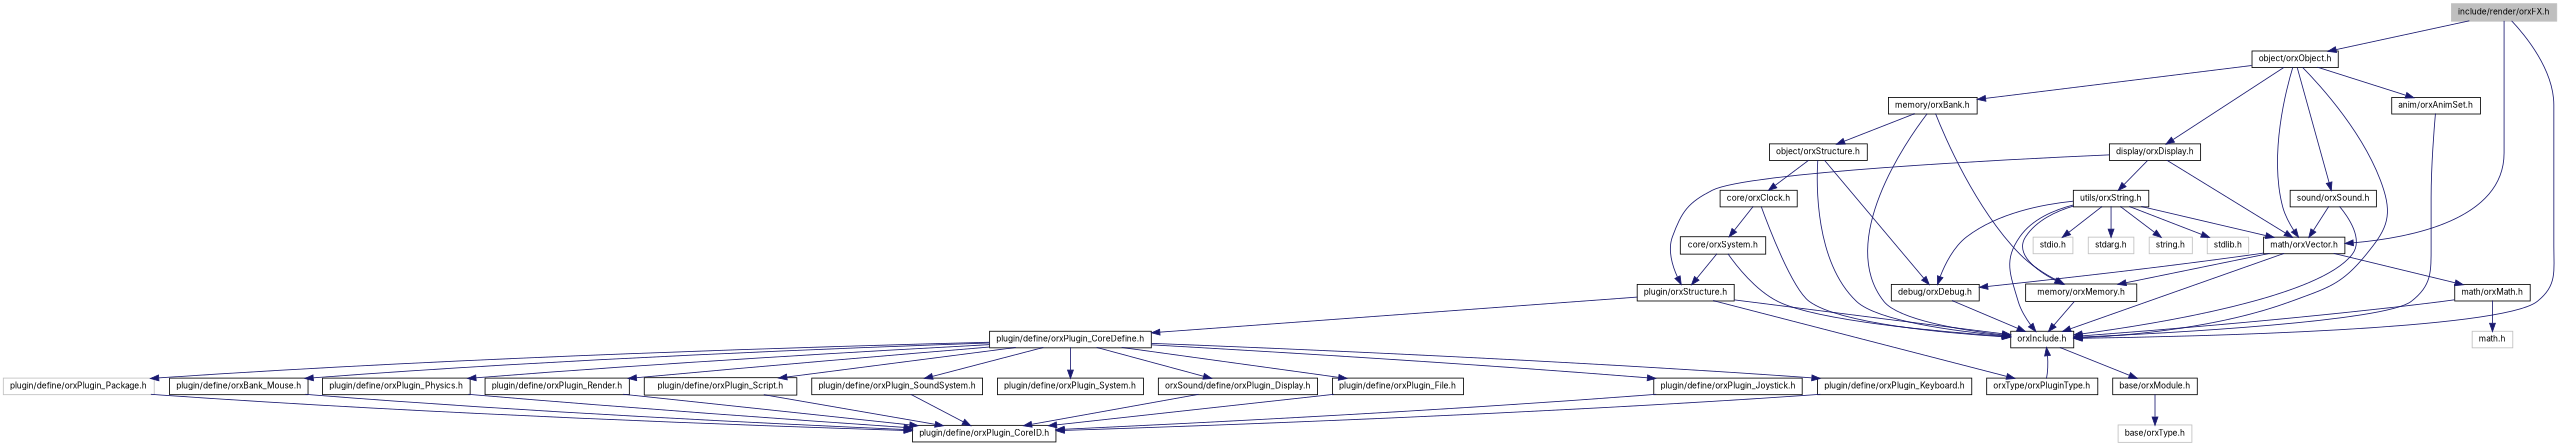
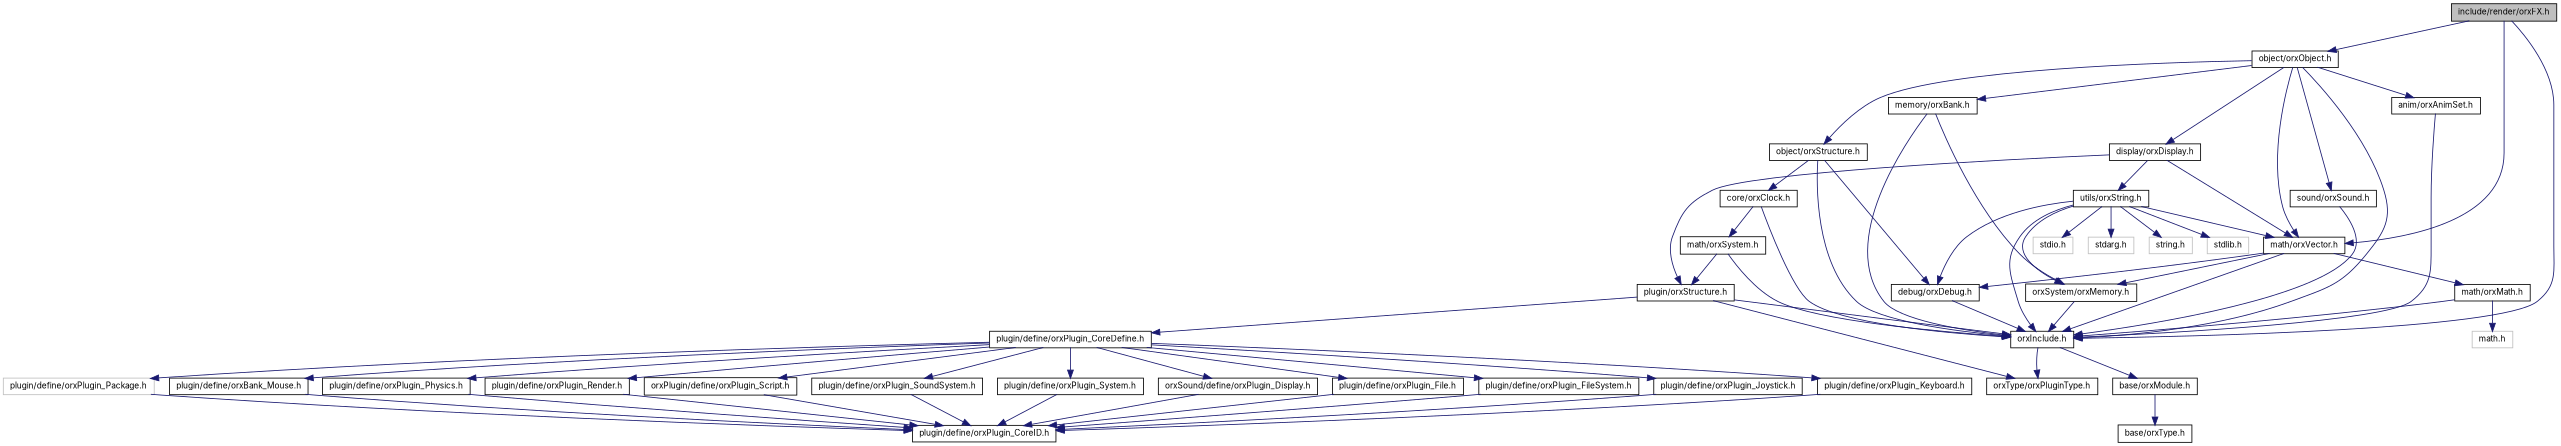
node "include/render/orxFX.h": color grey75 -> black
edge "memory/orxBank.h" -> "object/orxStructure.h": now "object/orxObject.h" -> "object/orxStructure.h"
edge "sound/orxSound.h" -> "math/orxVector.h": removed
node "core/orxSystem.h": label "core/orxSystem.h" -> "math/orxSystem.h"
node "memory/orxMemory.h": label "memory/orxMemory.h" -> "orxSystem/orxMemory.h"
edge "orxType/orxPluginType.h" -> "orxInclude.h": reversed
node "plugin/define/orxPlugin_Script.h": label "plugin/define/orxPlugin_Script.h" -> "orxPlugin/define/orxPlugin_Script.h"
node "plugin/define/orxPlugin_FileSystem.h": added
edge "plugin/define/orxPlugin_System.h" -> "plugin/define/orxPlugin_CoreID.h": added
node "base/orxType.h": color grey75 -> black
